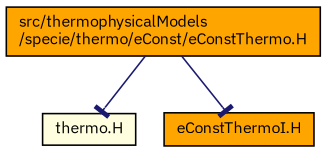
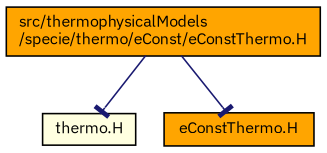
node "eConstThermoI.H": label "eConstThermoI.H" -> "eConstThermo.H"
